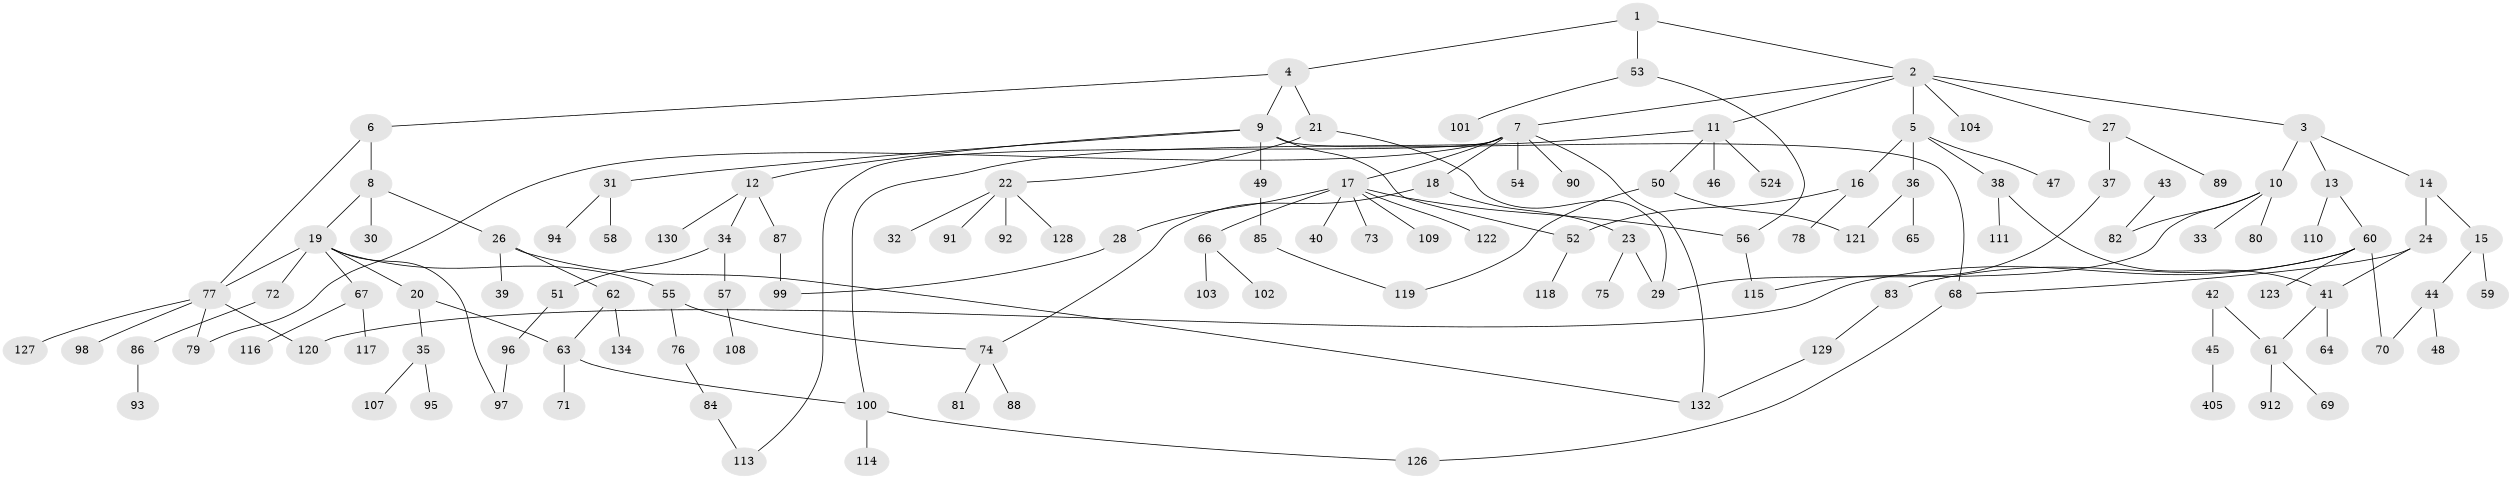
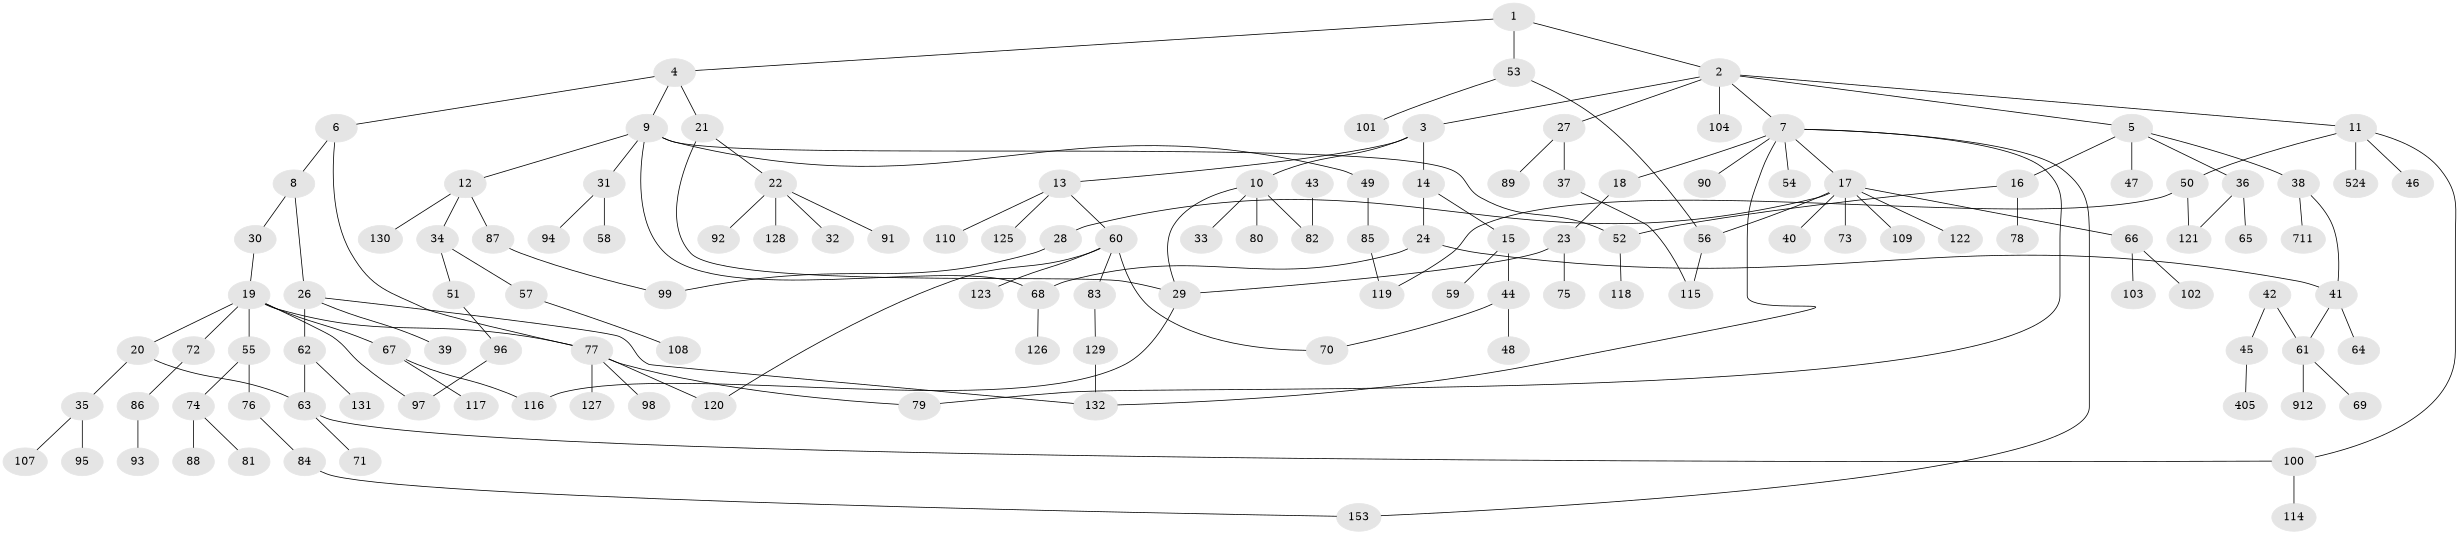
edge "8" -- "19": now "30" -- "19"
edge "18" -- "74": removed
node "125": added
node "111": label "111" -> "711"
node "134": label "134" -> "131"
edge "29" -- "116": added
edge "100" -- "126": removed
node "113": label "113" -> "153"
